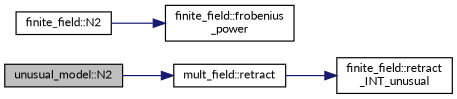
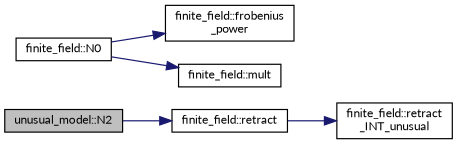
node "finite_field::N2": label "finite_field::N2" -> "finite_field::N0"
node "mult_field::retract": label "mult_field::retract" -> "finite_field::retract"
node "finite_field::mult": added
